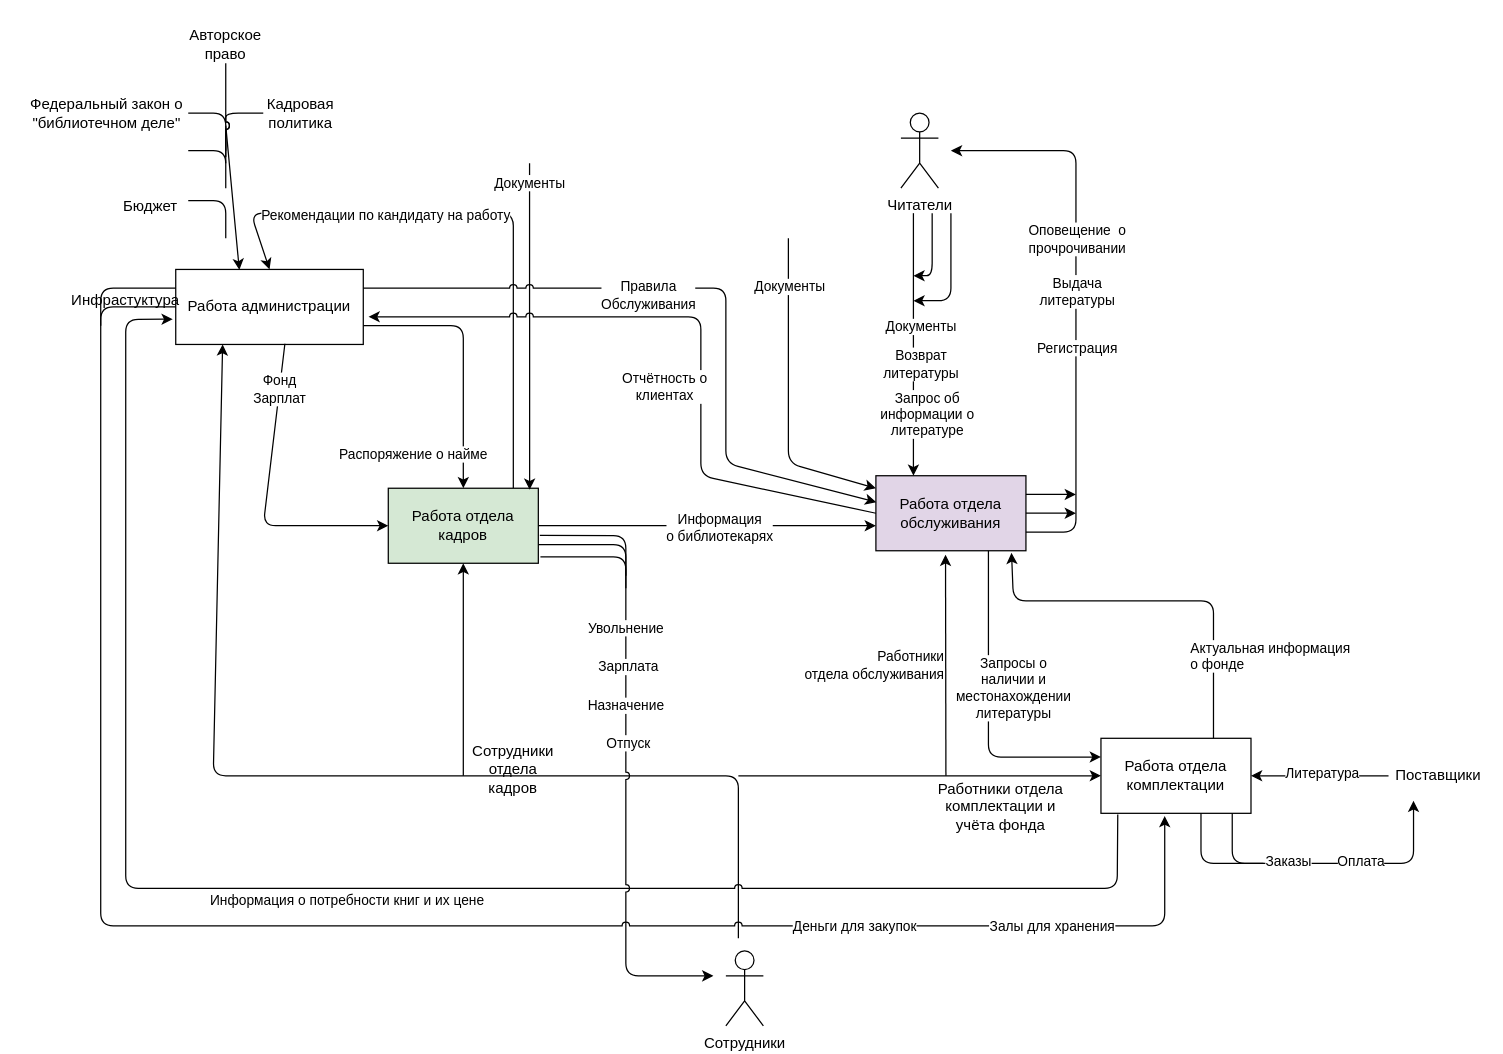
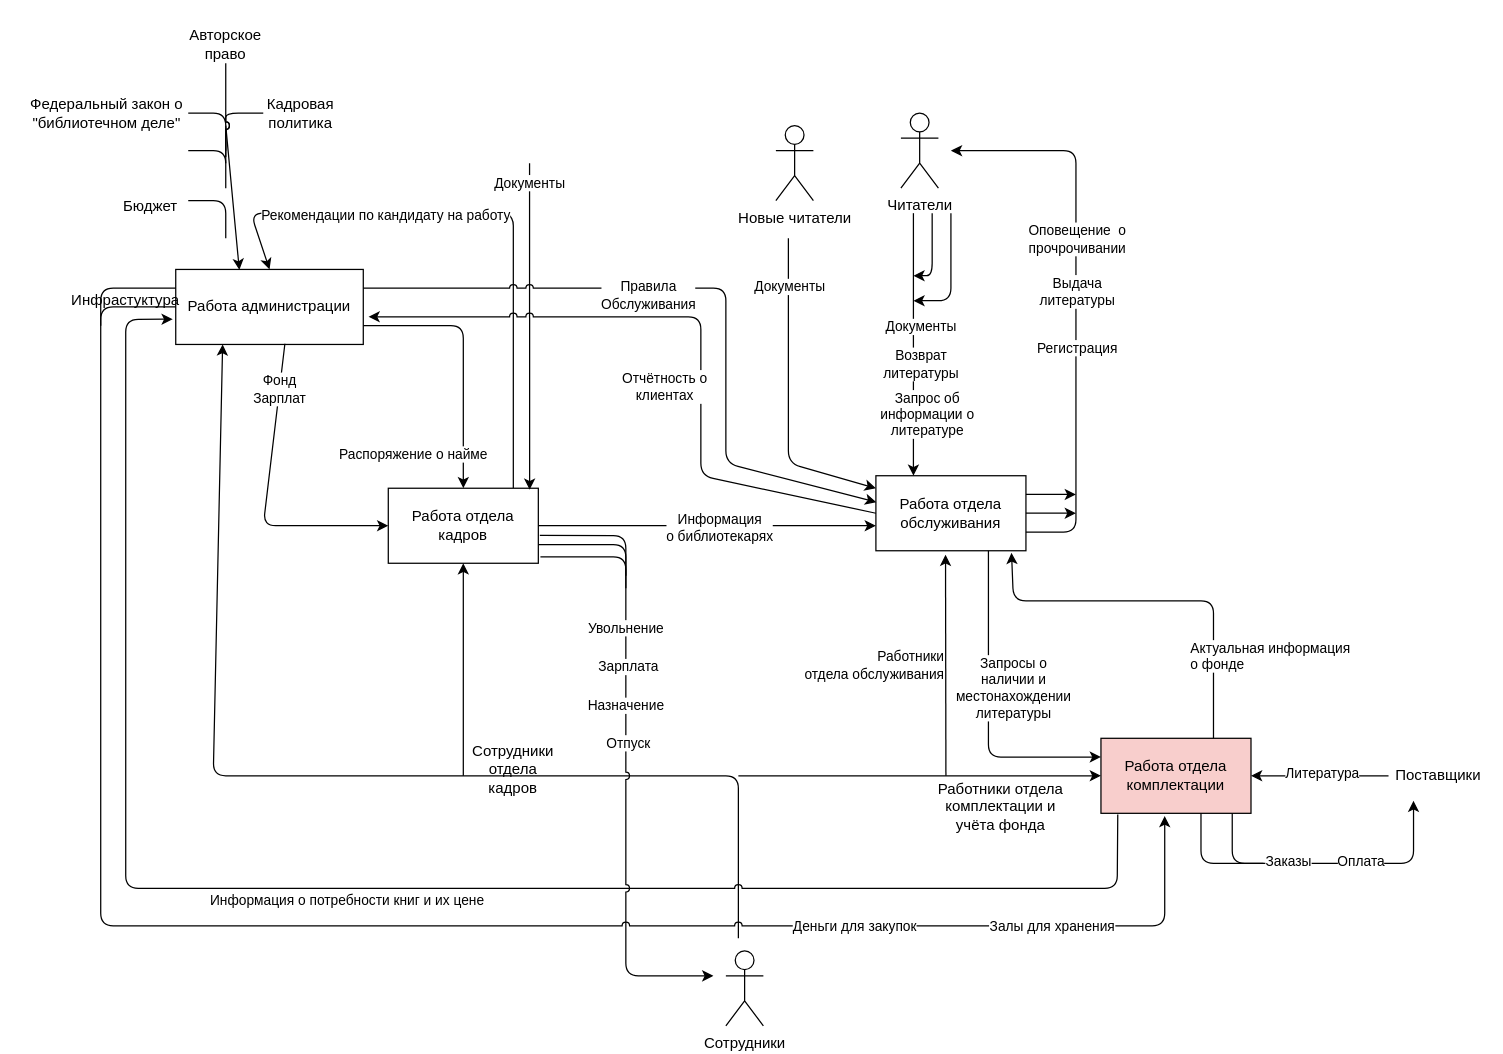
node "Новые читатели": added
node "Работа отдела обслуживания": fillcolor #e1d5e7 -> #ffffff
node "Работа отдела кадров": fillcolor #d5e8d4 -> #ffffff
node "Работа отдела комплектации": fillcolor #ffffff -> #f8cecc
